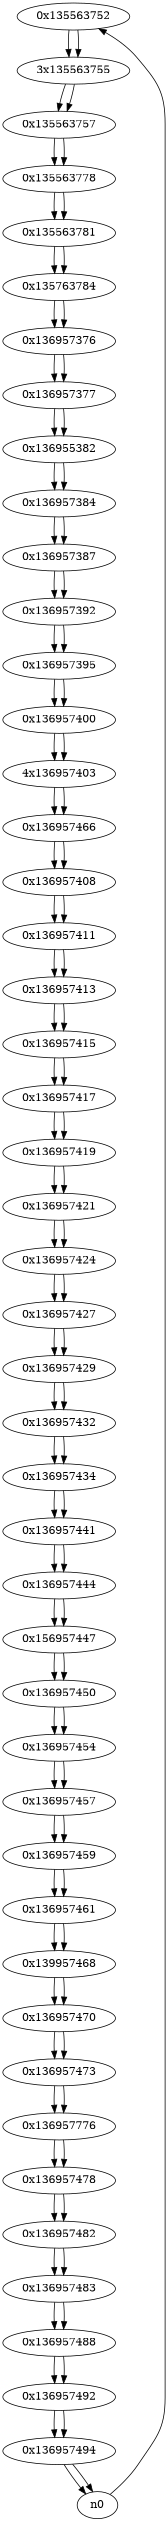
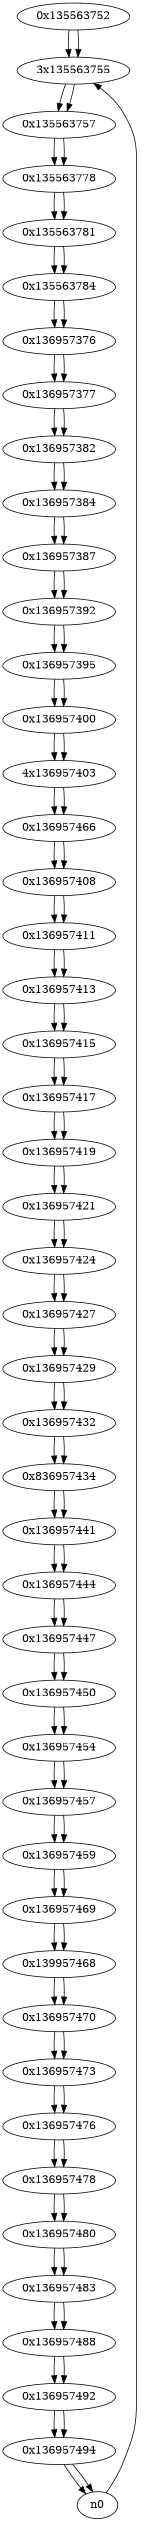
node "0x135763784": label "0x135763784" -> "0x135563784"
node "0x136955382": label "0x136955382" -> "0x136957382"
edge "n0" -> "0x135563752": now "n0" -> "3x135563755"
node "0x136957434": label "0x136957434" -> "0x836957434"
node "0x156957447": label "0x156957447" -> "0x136957447"
node "0x136957461": label "0x136957461" -> "0x136957469"
node "0x136957776": label "0x136957776" -> "0x136957476"
node "0x136957482": label "0x136957482" -> "0x136957480"
